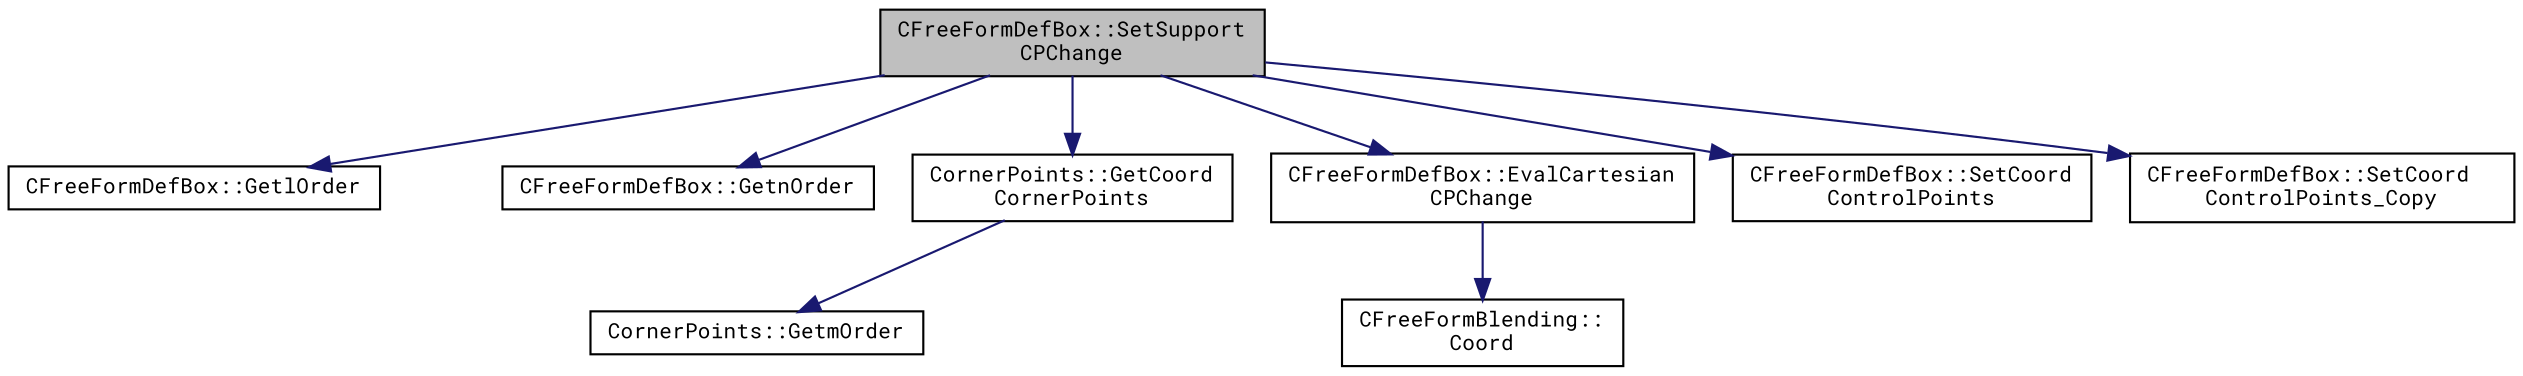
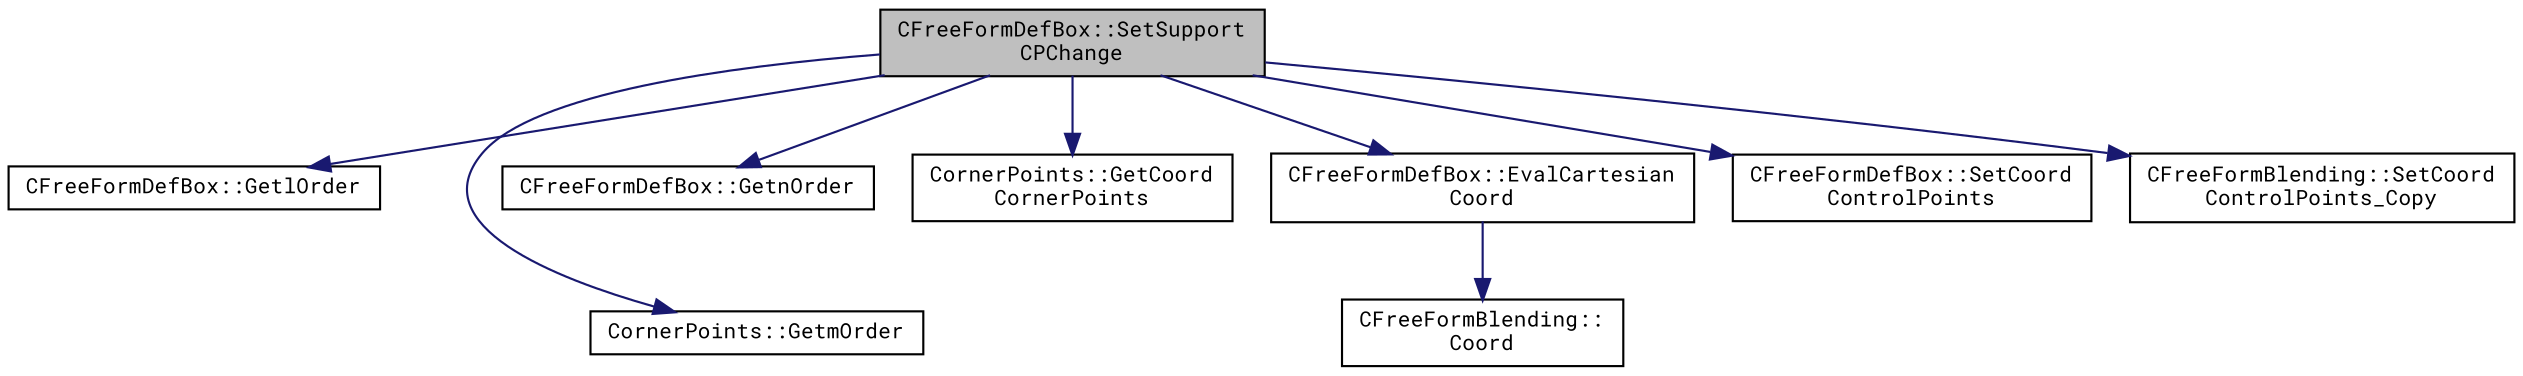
node "CFreeFormDefBox::EvalCartesian CPChange": label "CFreeFormDefBox::EvalCartesian CPChange" -> "CFreeFormDefBox::EvalCartesian Coord"
node "CFreeFormDefBox::SetCoord ControlPoints_Copy": label "CFreeFormDefBox::SetCoord ControlPoints_Copy" -> "CFreeFormBlending::SetCoord ControlPoints_Copy"
edge "CornerPoints::GetCoord CornerPoints" -> "CornerPoints::GetmOrder": now "CFreeFormDefBox::SetSupport CPChange" -> "CornerPoints::GetmOrder"
